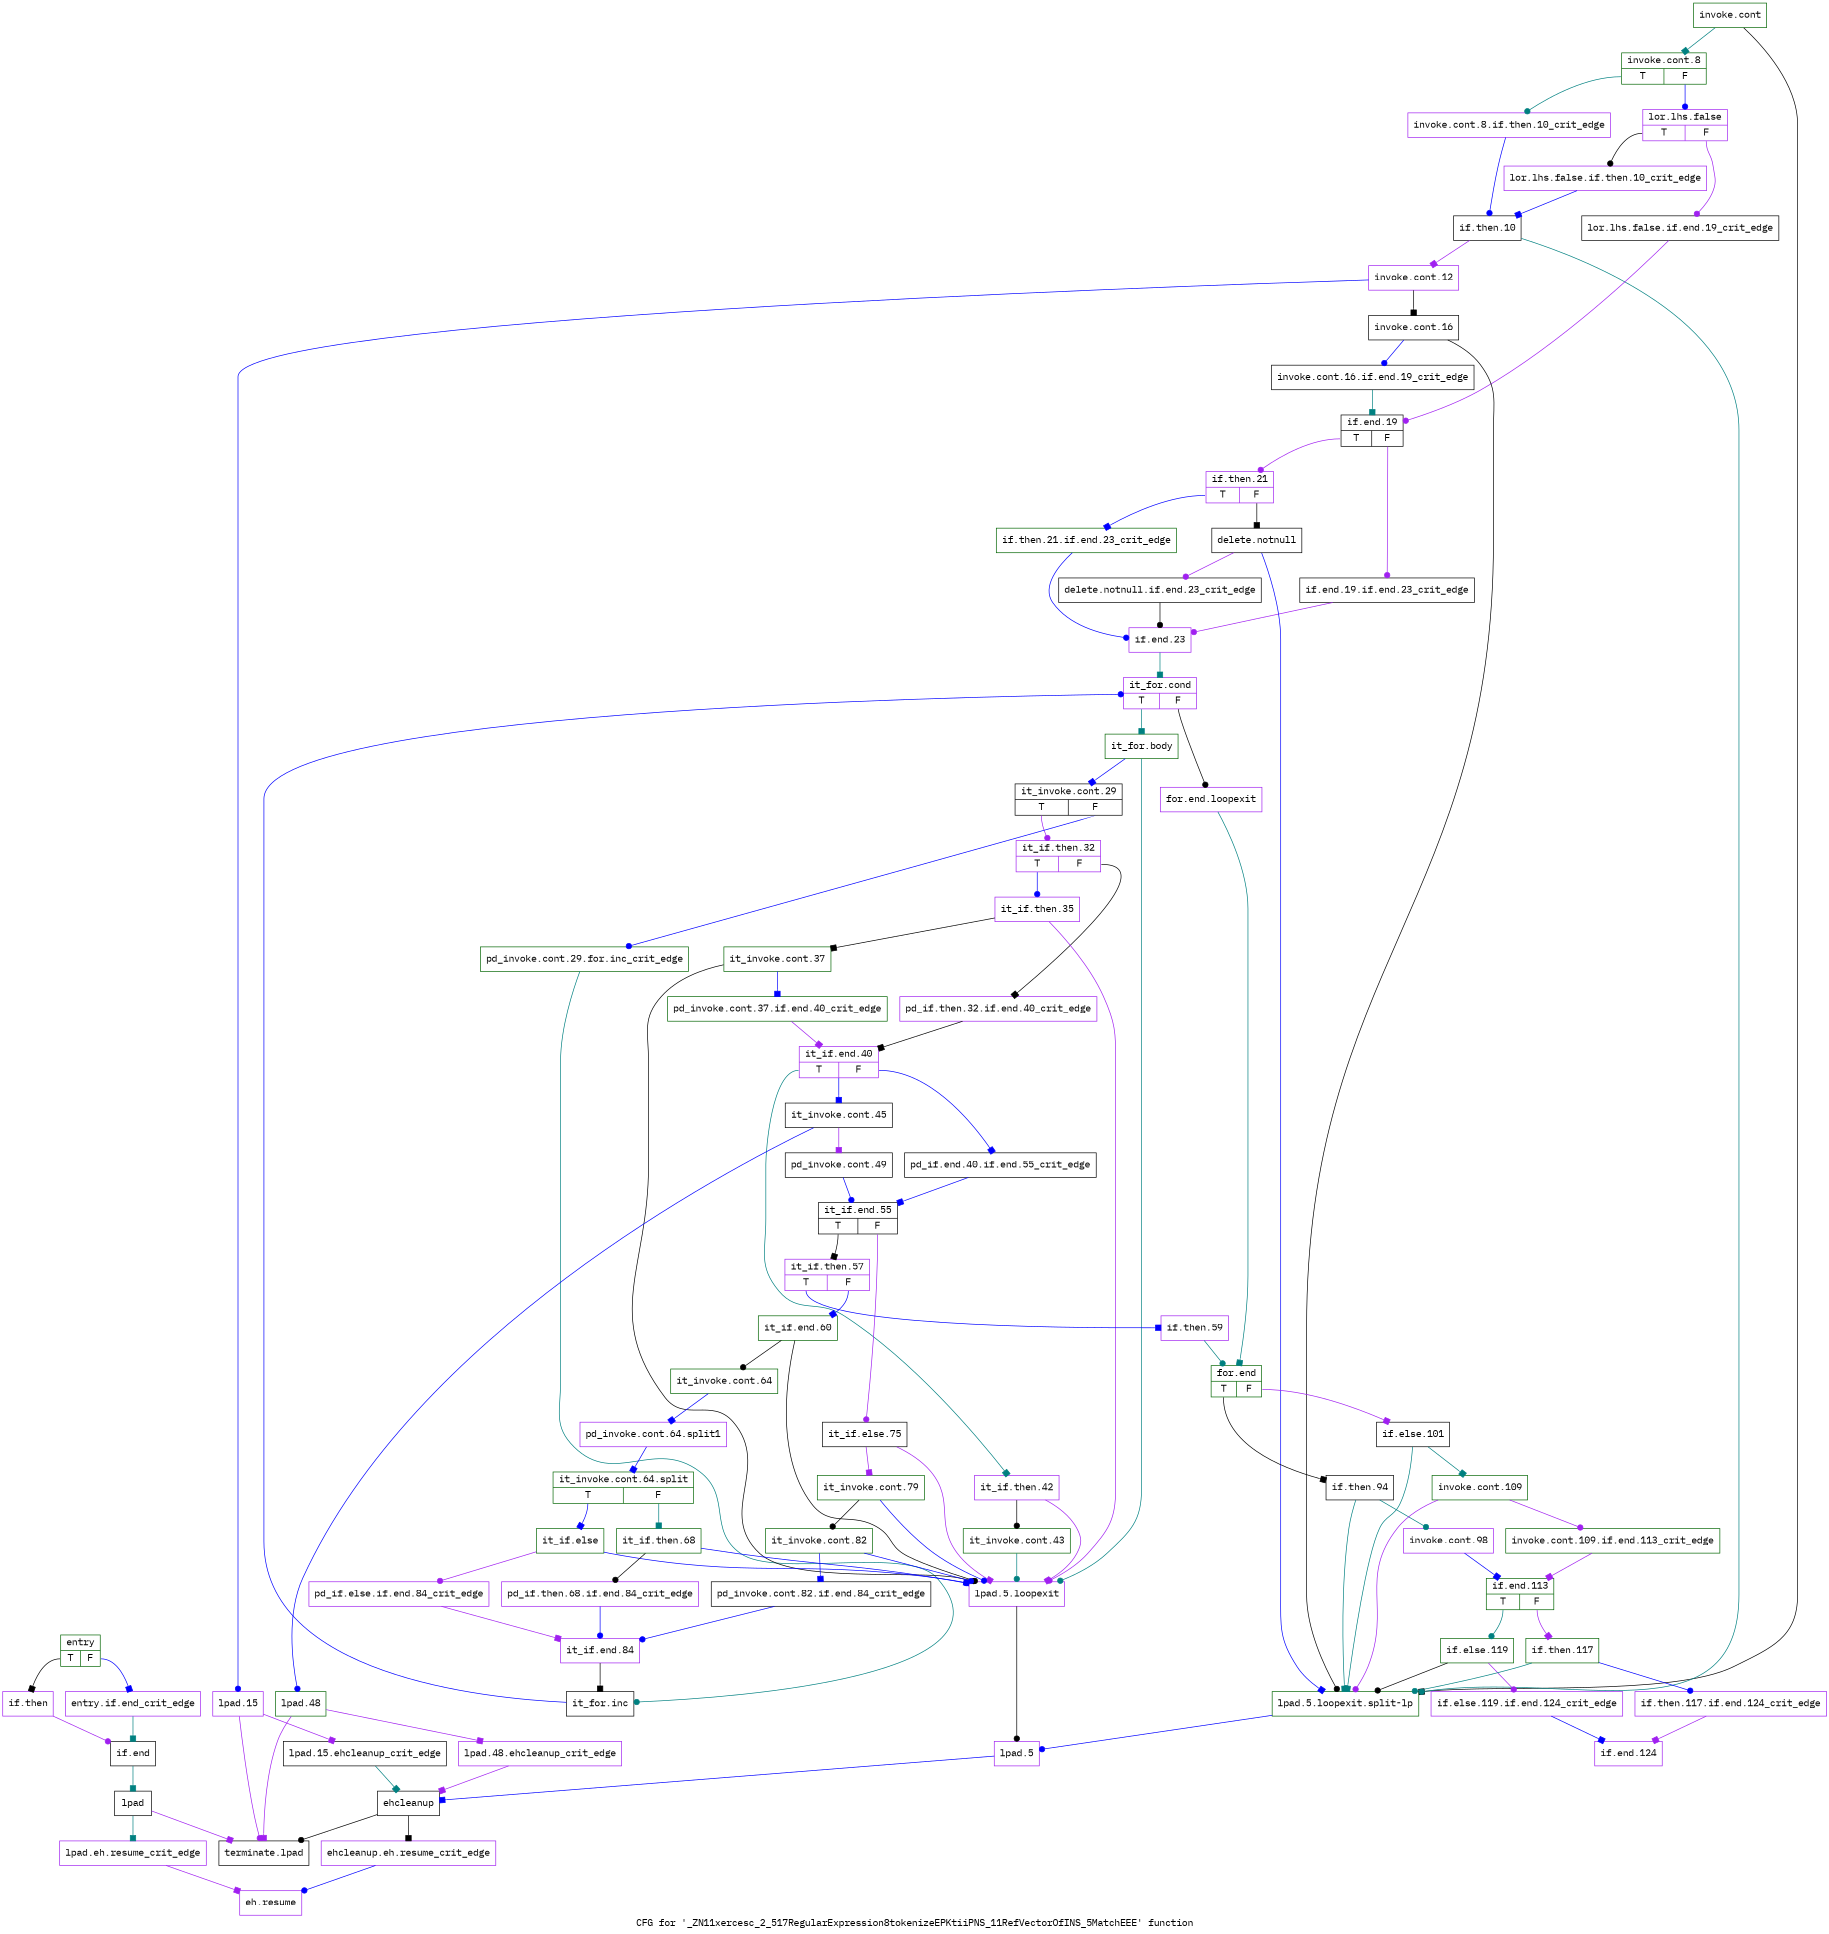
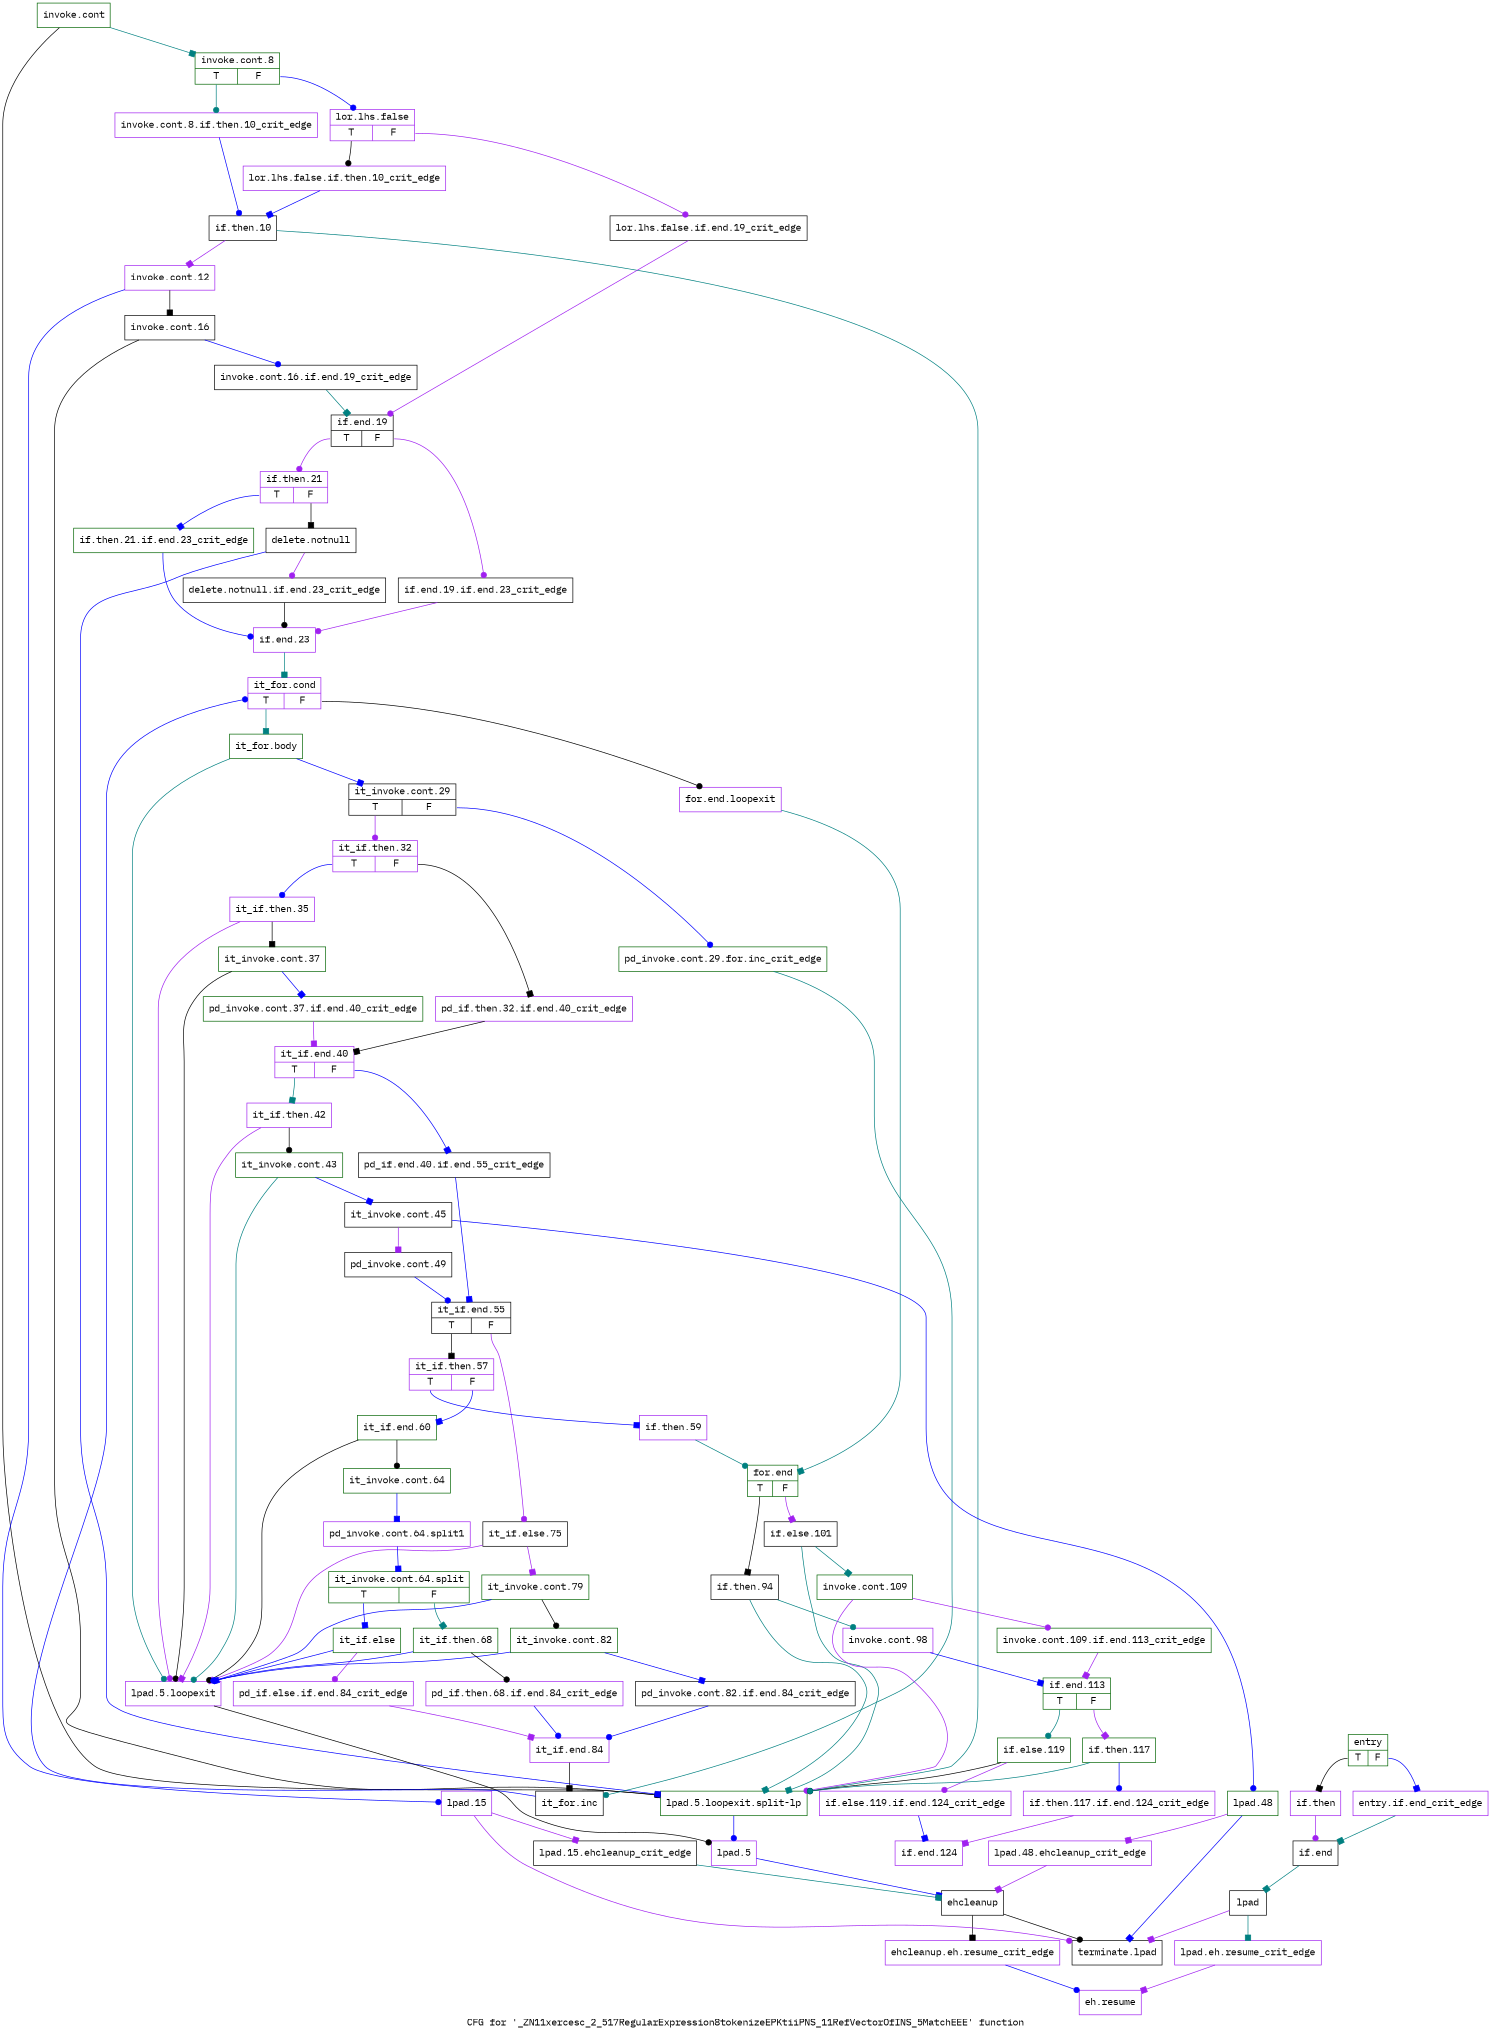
edge "it_if.end.40" -> "it_invoke.cont.45": now "it_invoke.cont.43" -> "it_invoke.cont.45"
edge "lpad.48" -> "terminate.lpad": color purple -> blue
